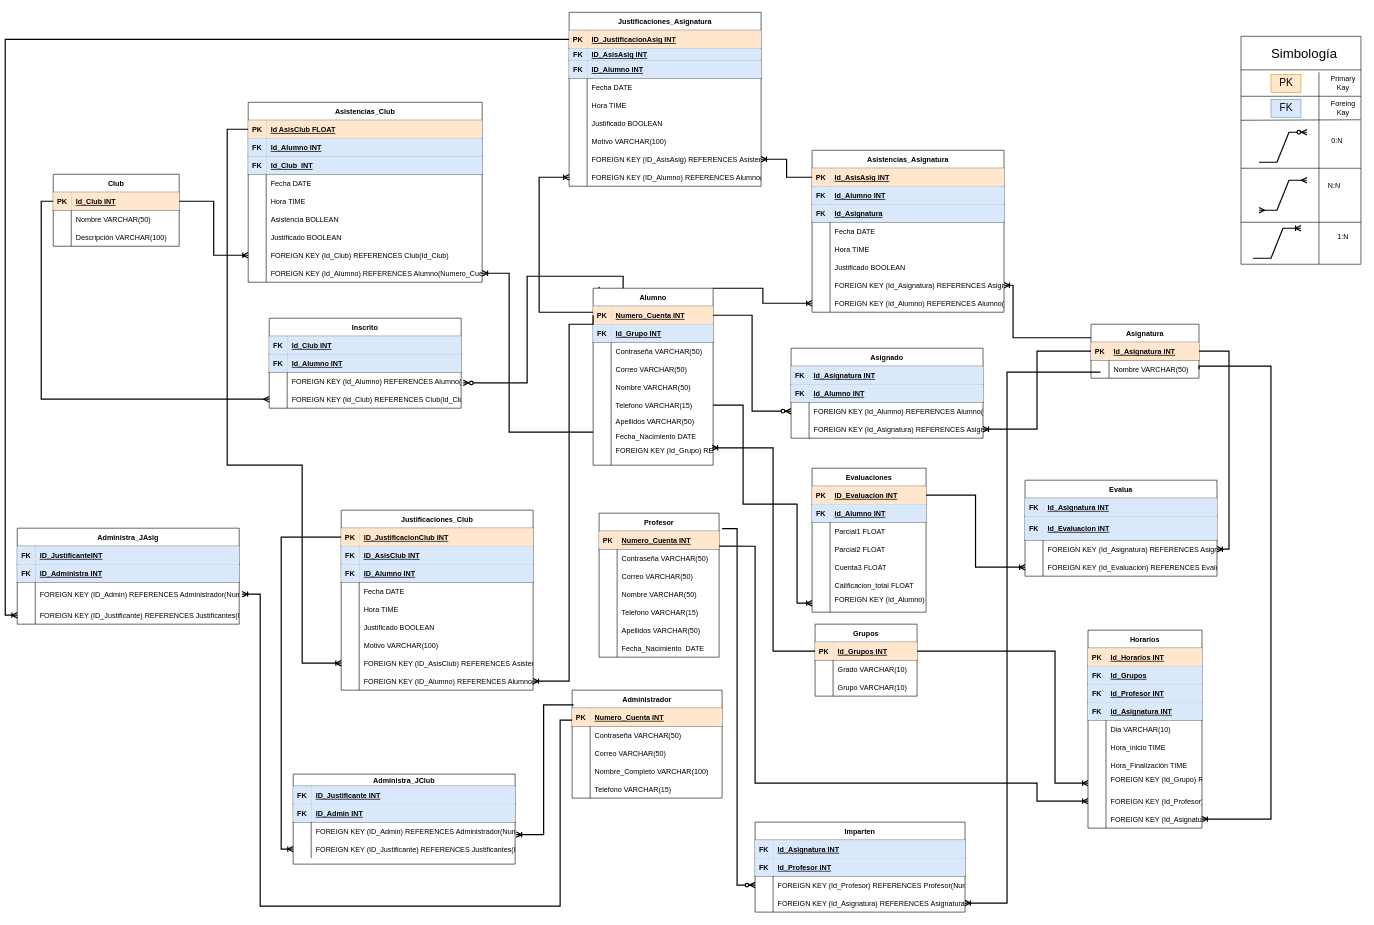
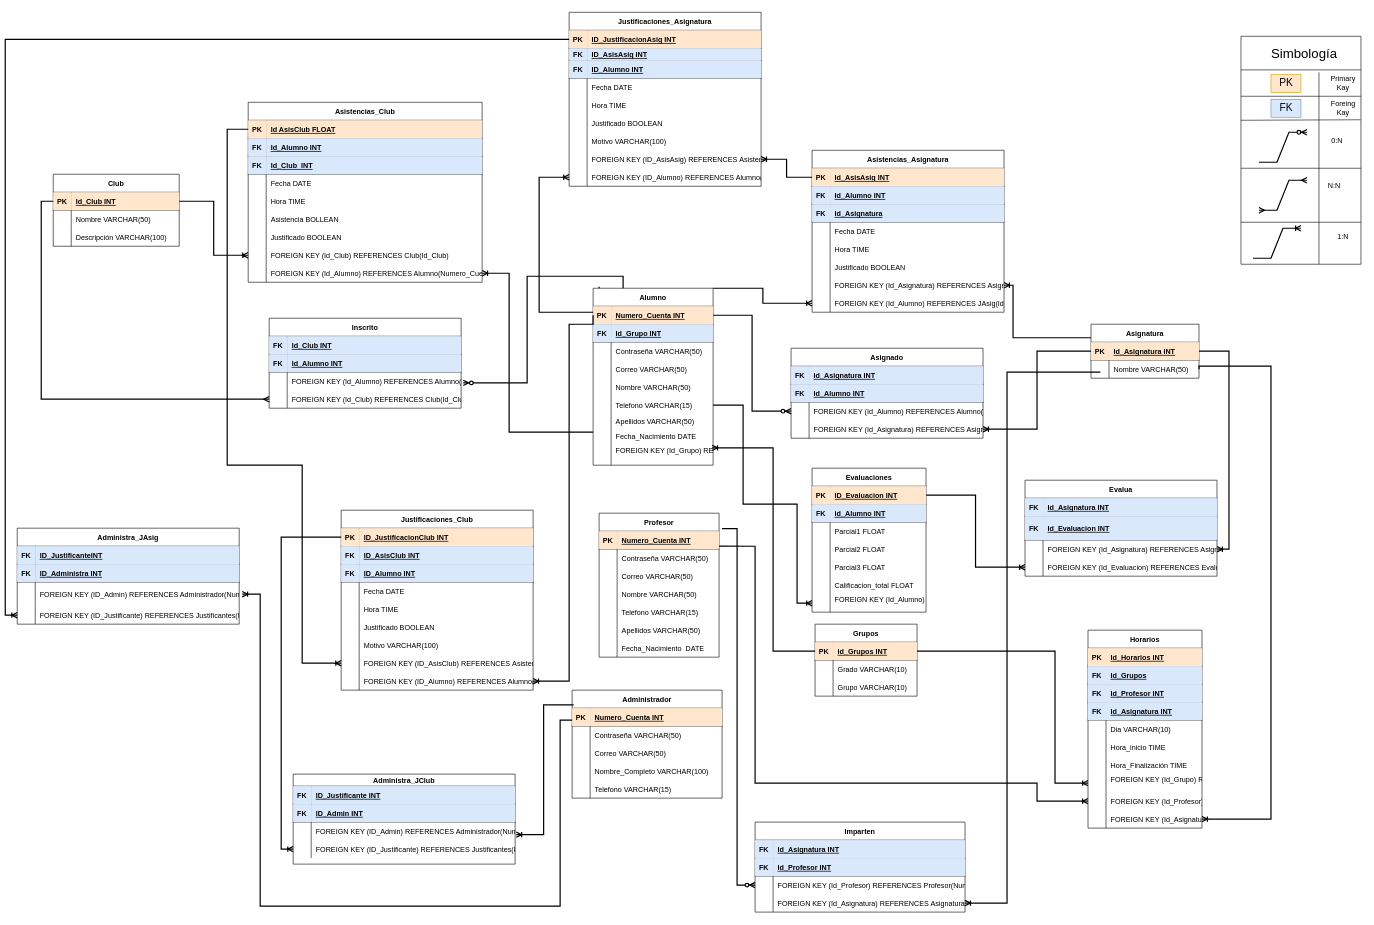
node "FOREIGN KEY (Id_Alumno) REFERENCES Alumno(Id_Alumno)": label "FOREIGN KEY (Id_Alumno) REFERENCES Alumno(Id_Alumno)" -> "FOREIGN KEY (Id_Alumno) REFERENCES JAsig(Id_Alumno)"
node "Cuenta3 FLOAT": label "Cuenta3 FLOAT" -> "Parcial3 FLOAT"
